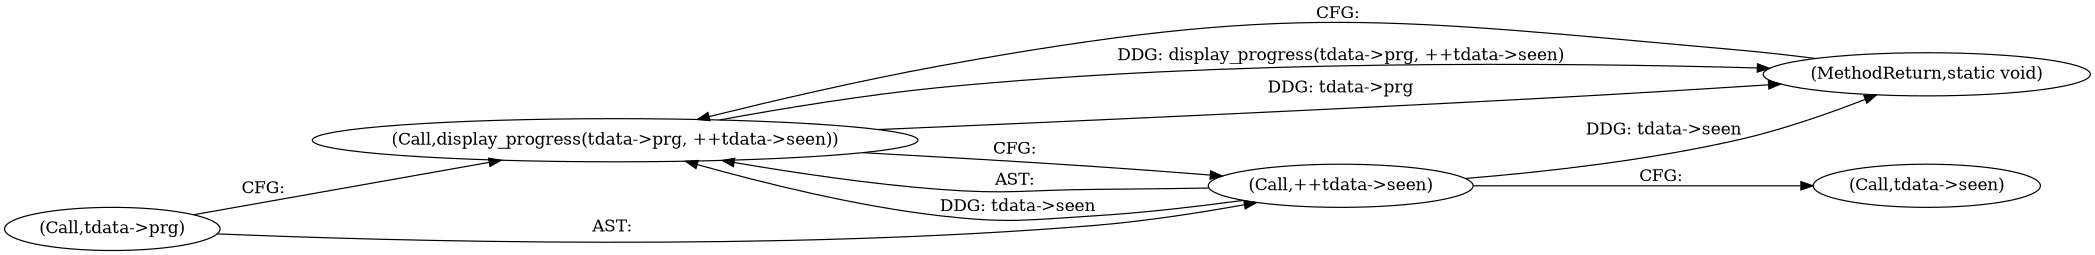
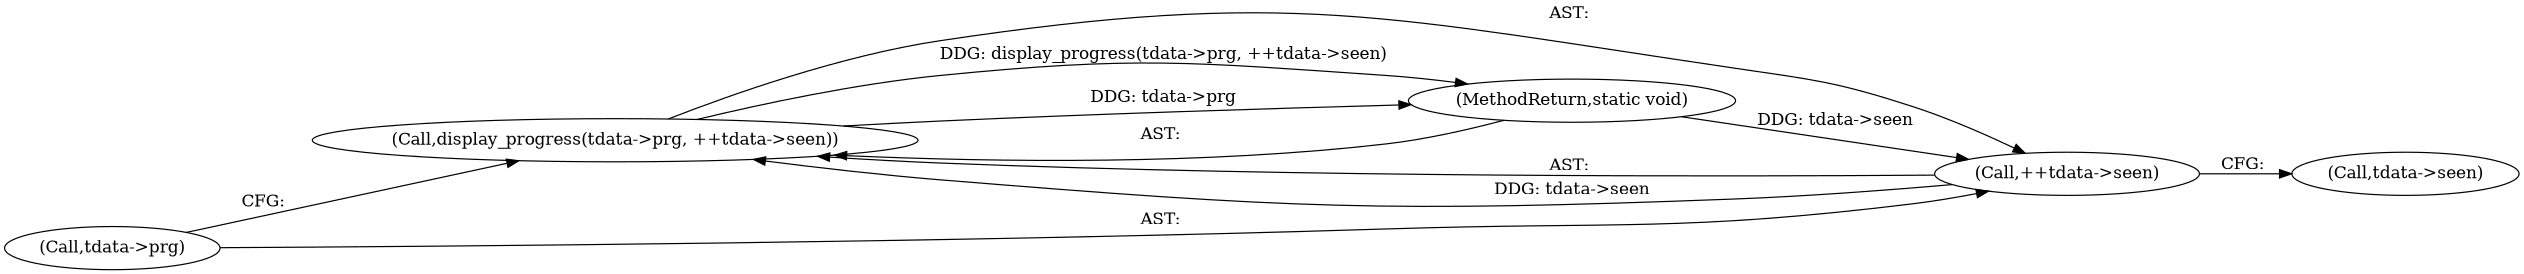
edge "(MethodReturn,static void)" -> "(Call,display_progress(tdata->prg, ++tdata->seen))": label "CFG: " -> "AST: "
edge "(Call,display_progress(tdata->prg, ++tdata->seen))" -> "(Call,++tdata->seen)": label "CFG: " -> "AST: "
edge "(Call,++tdata->seen)" -> "(MethodReturn,static void)": reversed
